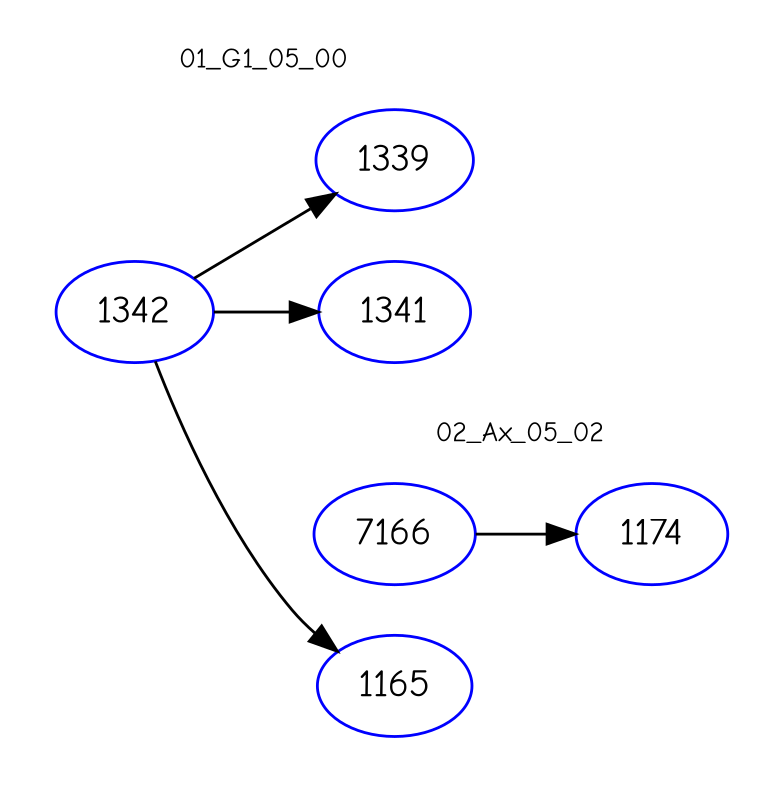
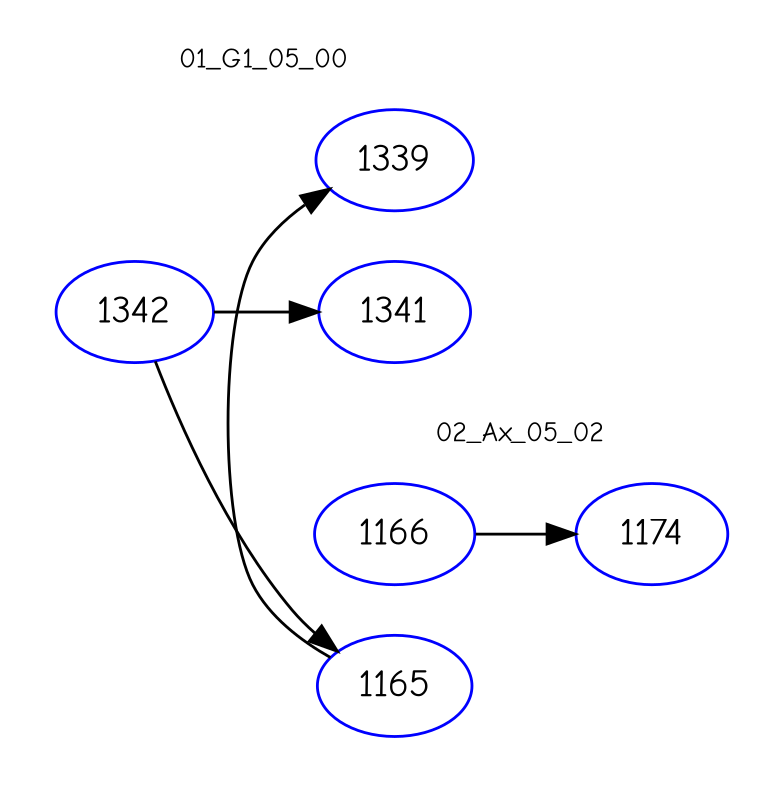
edge "1342" -> "1339": now "1165" -> "1339"
node "7166": label "7166" -> "1166"
